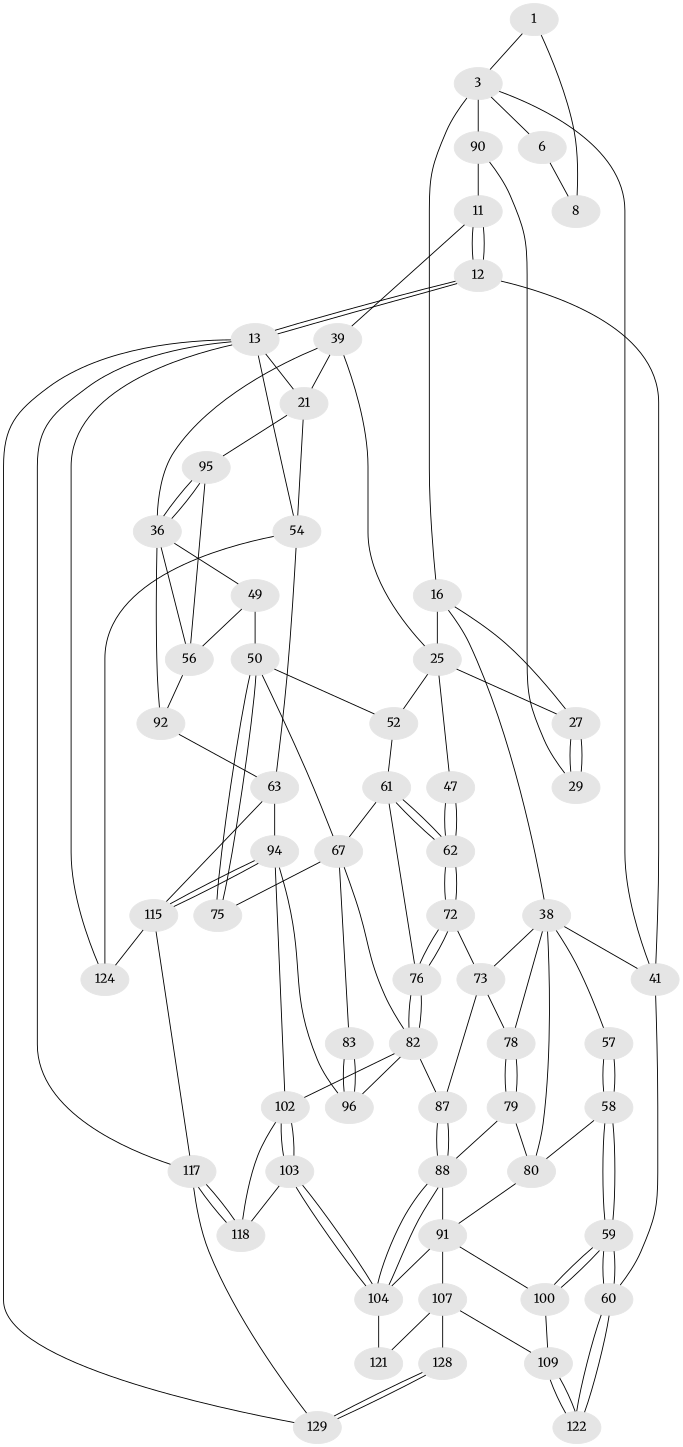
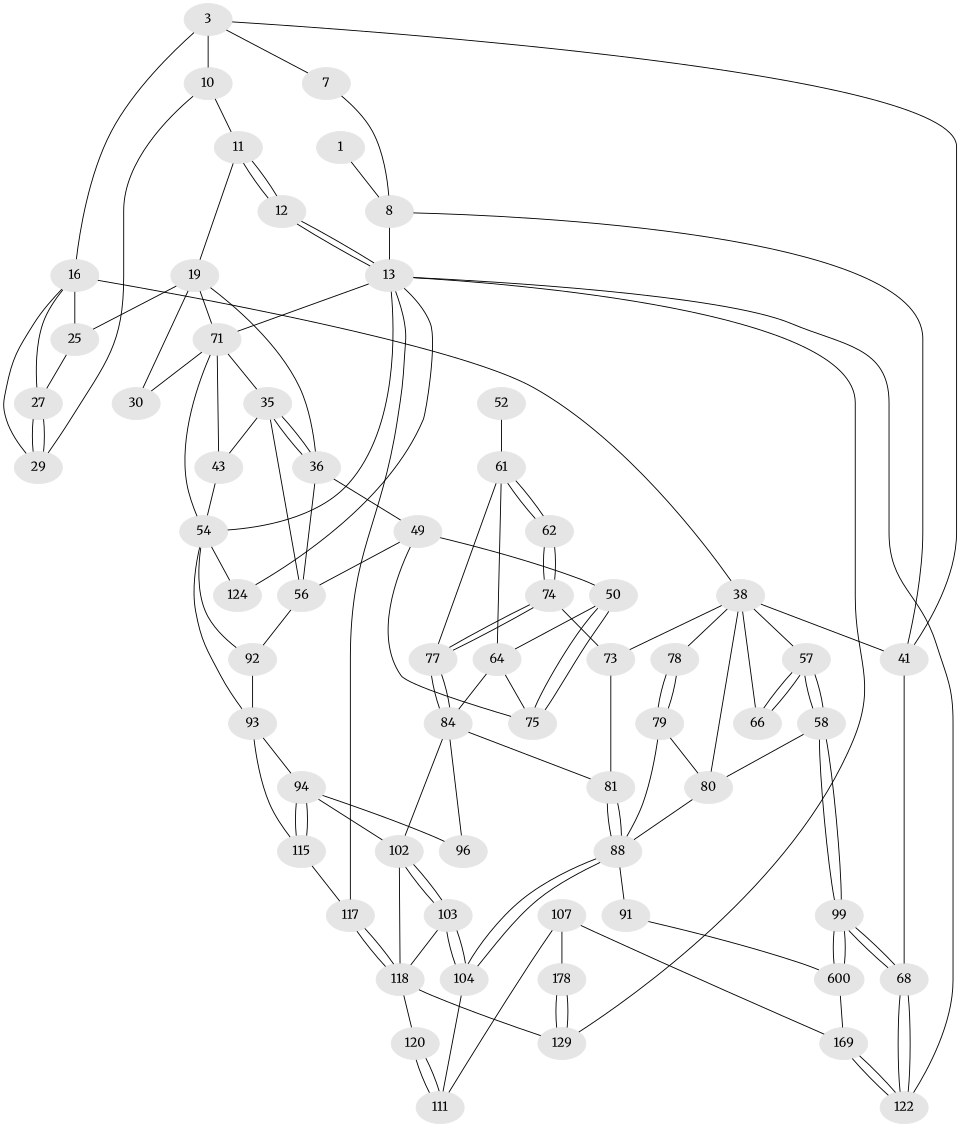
edge "1" -- "3": removed
node "90": label "90" -> "10"
node "6": label "6" -> "7"
edge "8" -- "13": added
node "39": label "39" -> "19"
edge "16" -- "29": added
node "30": added
node "21": label "21" -> "71"
node "95": label "95" -> "35"
node "43": added
edge "13" -- "122": added
edge "12" -- "41": now "8" -- "41"
edge "36" -- "92": now "54" -- "92"
edge "49" -- "75": added
edge "50" -- "52": removed
edge "25" -- "52": removed
node "66": added
node "63": label "63" -> "93"
node "47": removed
node "67": label "67" -> "64"
node "72": label "72" -> "74"
edge "115" -- "124": removed
node "76": label "76" -> "77"
edge "73" -- "78": removed
node "83": removed
node "82": label "82" -> "84"
node "120": added
node "87": label "87" -> "81"
edge "80" -- "91": now "80" -- "88"
node "59": label "59" -> "99"
edge "91" -- "104": removed
edge "91" -- "107": removed
node "100": label "100" -> "600"
node "60": label "60" -> "68"
edge "117" -- "129": now "118" -- "129"
node "121": label "121" -> "111"
node "128": label "128" -> "178"
node "109": label "109" -> "169"
